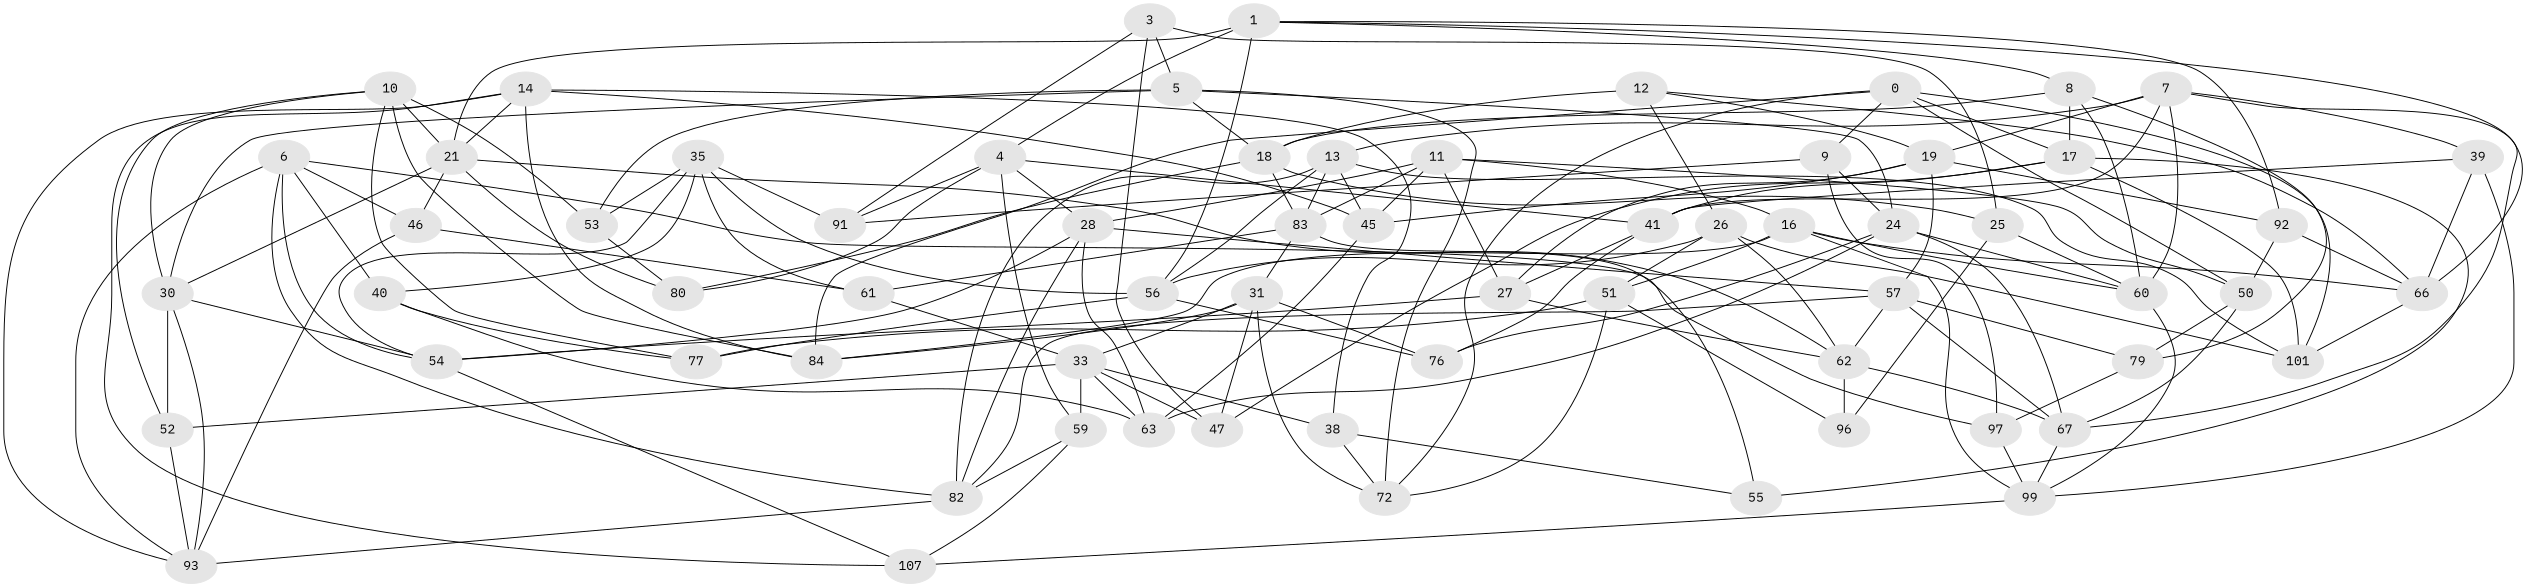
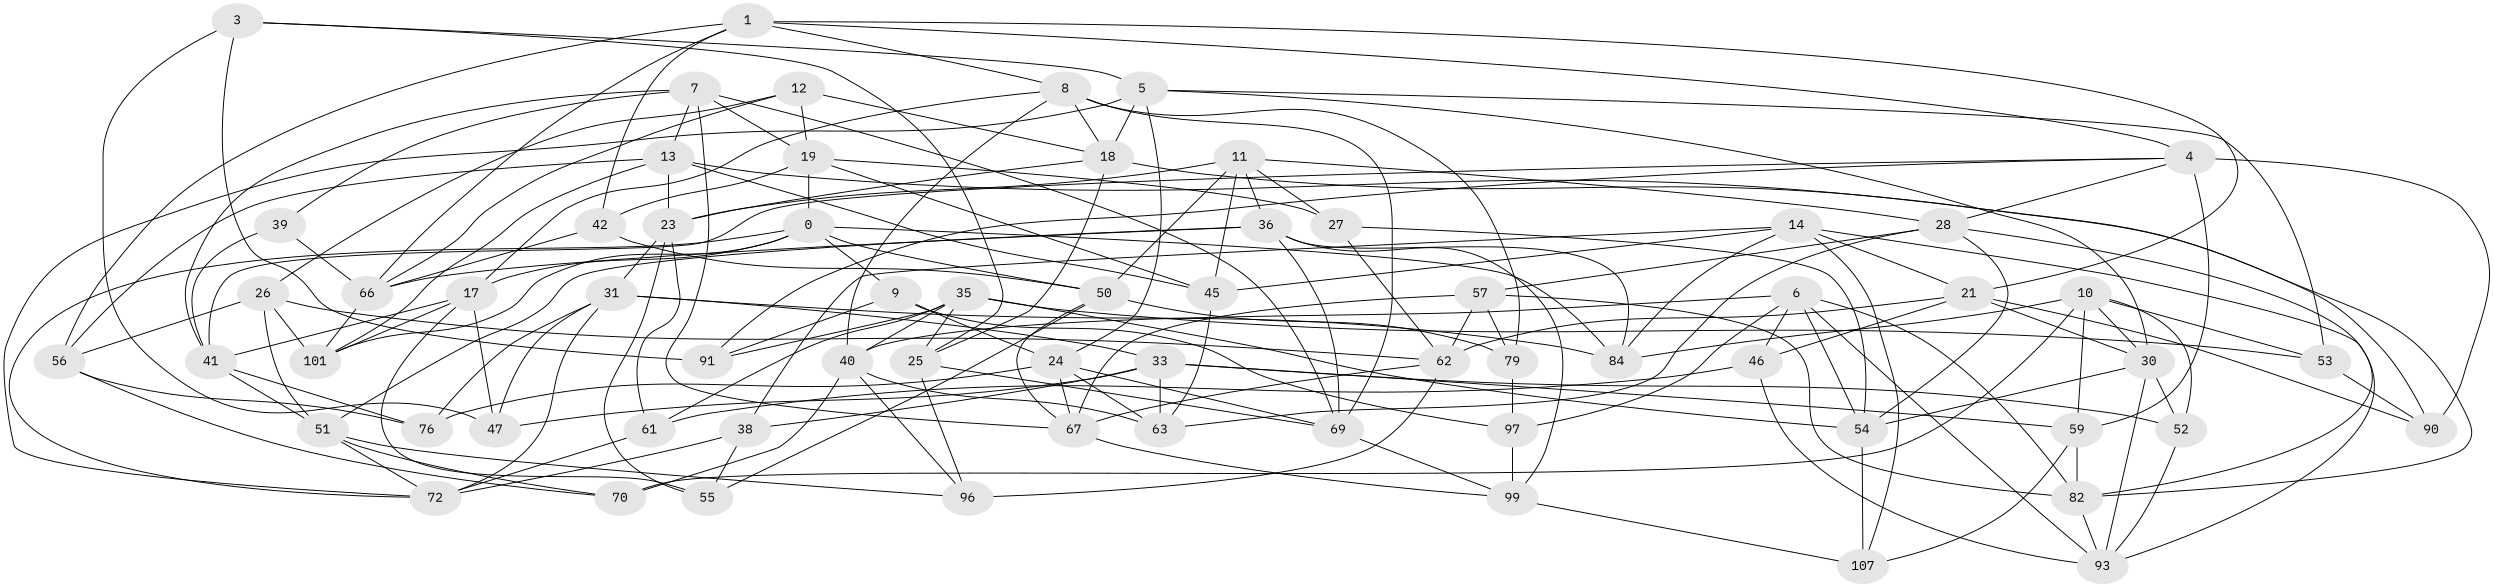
edge "10" -- "21": now "10" -- "59"
edge "8" -- "40": added
node "83": label "83" -> "23"
node "16": label "16" -> "36"
node "92": label "92" -> "42"
edge "19" -- "57": now "19" -- "0"
edge "41" -- "27": now "41" -- "51"
edge "35" -- "56": now "35" -- "25"
node "80": label "80" -> "90"
node "60": label "60" -> "69"
edge "61" -- "33": now "61" -- "72"
node "77": label "77" -> "70"
edge "50" -- "55": added
edge "40" -- "96": added
edge "39" -- "99": removed
